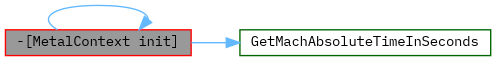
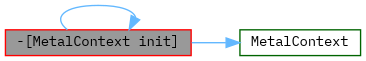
node "GetMachAbsoluteTimeInSeconds": label "GetMachAbsoluteTimeInSeconds" -> "MetalContext"
